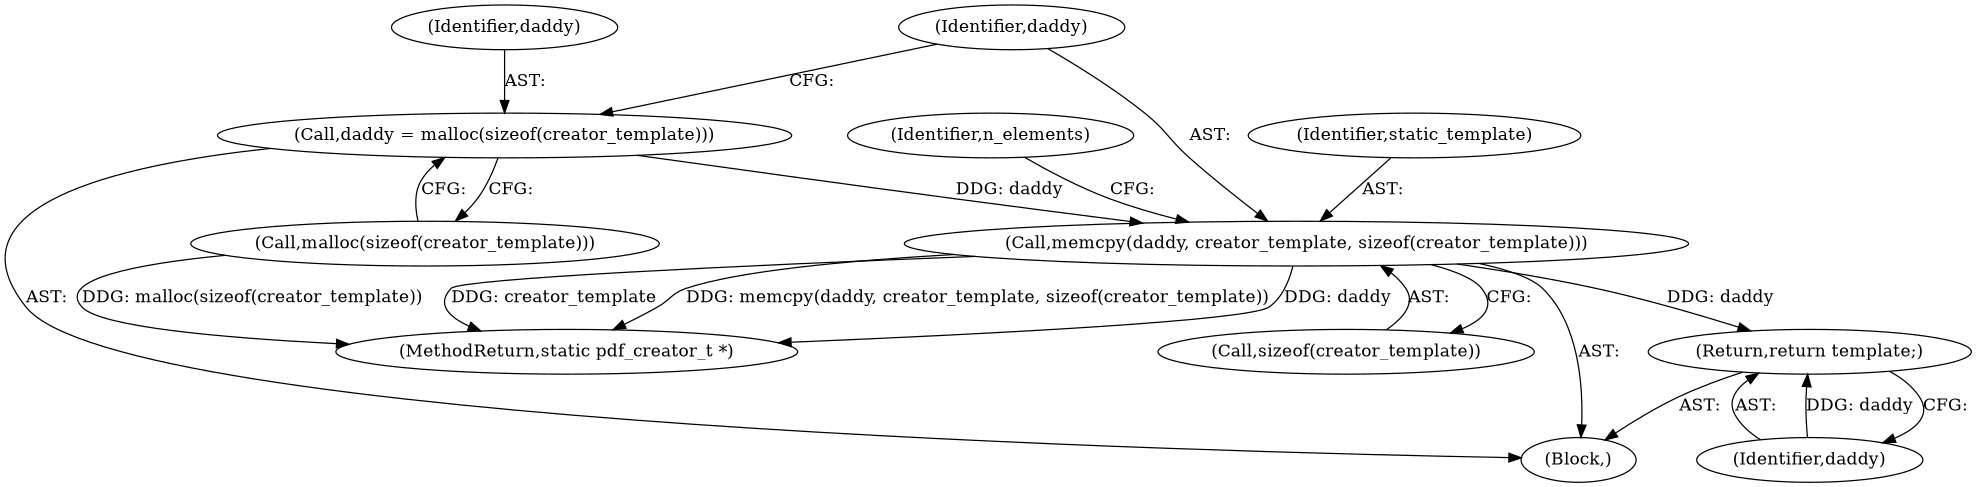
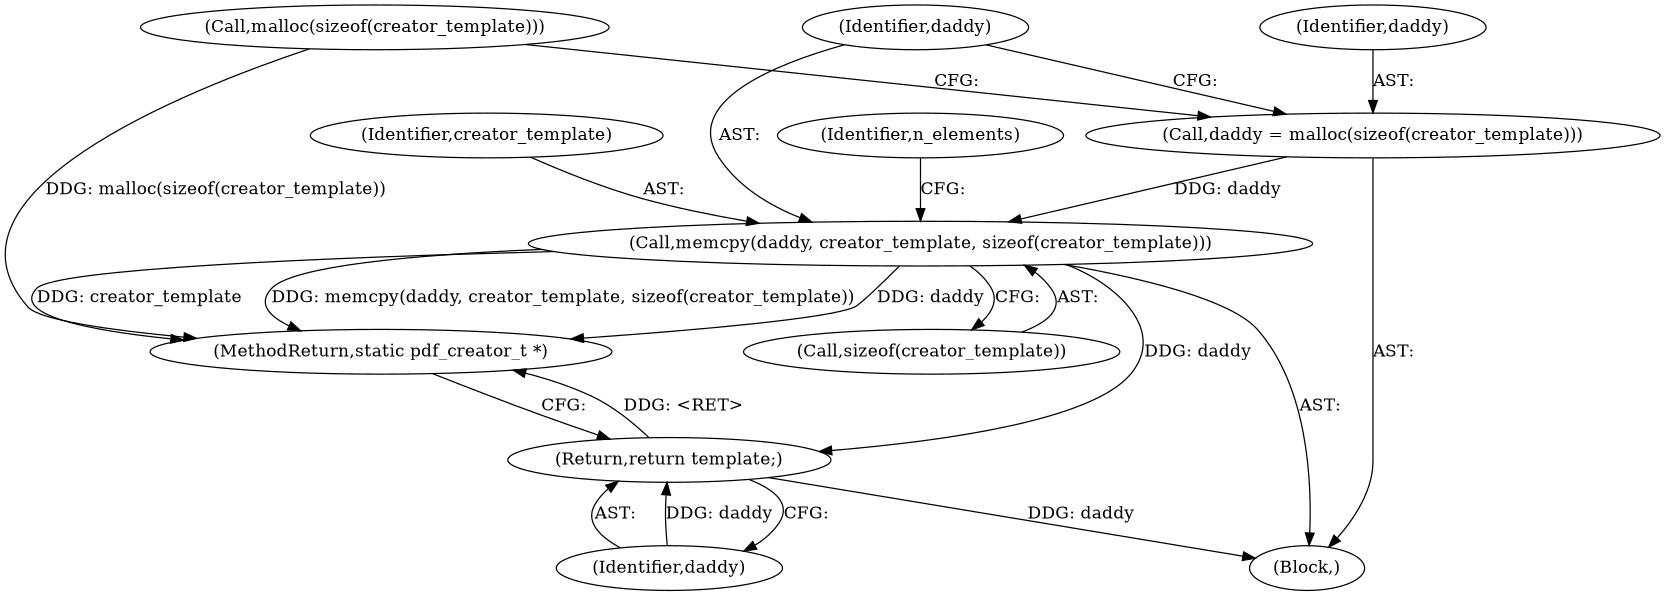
node "(Identifier,static_template)": label "(Identifier,static_template)" -> "(Identifier,creator_template)"
edge "(Call,daddy = malloc(sizeof(creator_template)))" -> "(Call,malloc(sizeof(creator_template)))": removed, label "CFG:"
edge "(Return,return template;)" -> "(MethodReturn,static pdf_creator_t *)": added, label "DDG: <RET>"
edge "(MethodReturn,static pdf_creator_t *)" -> "(Return,return template;)": added, label "CFG:"
edge "(Return,return template;)" -> "(Block,)": label "AST: " -> "DDG: daddy"
